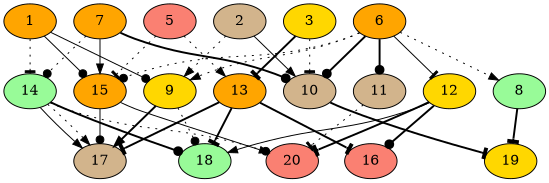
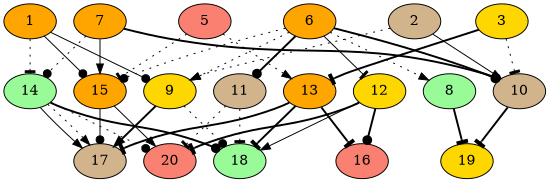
edge "11" -> "18": added
